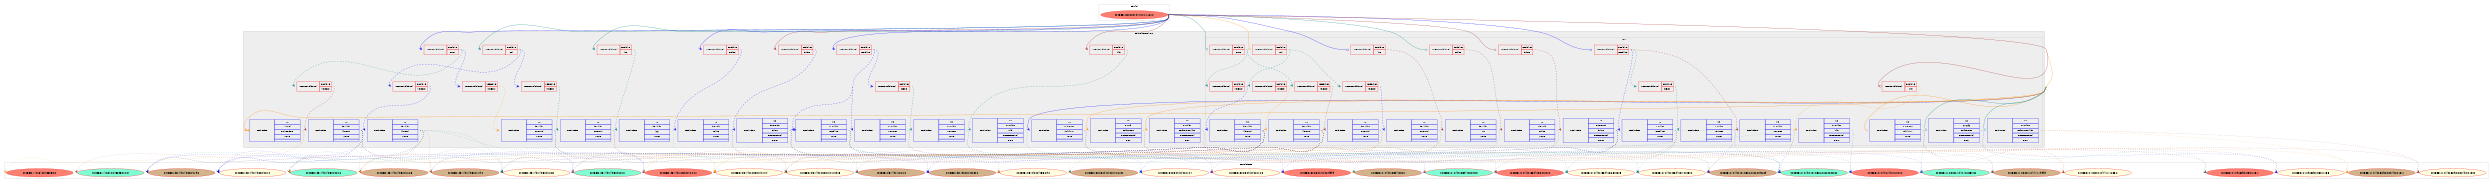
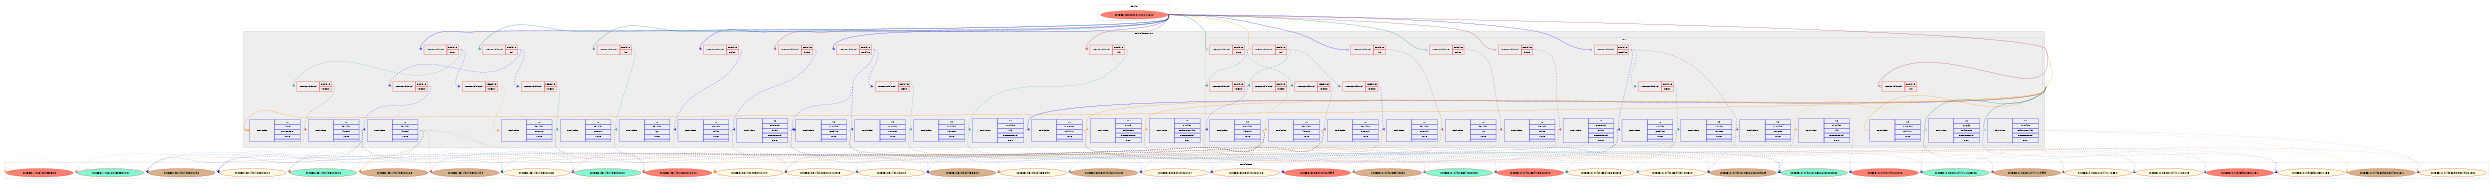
node "portage://dev-libs/lzo-2.10": fillcolor tan -> lightyellow
node "portage://dev-db/ermt-3.30.1": label "portage://dev-db/ermt-3.30.1" -> "portage://dev-db/sqlite-3.30.1"
node "portage://sys-apps/util-sys-2.35_rc2": label "portage://sys-apps/util-sys-2.35_rc2" -> "portage://sys-apps/util-linux-2.35_rc2"
node "portage://sys-apps/util-linux-2.34-r3": added
